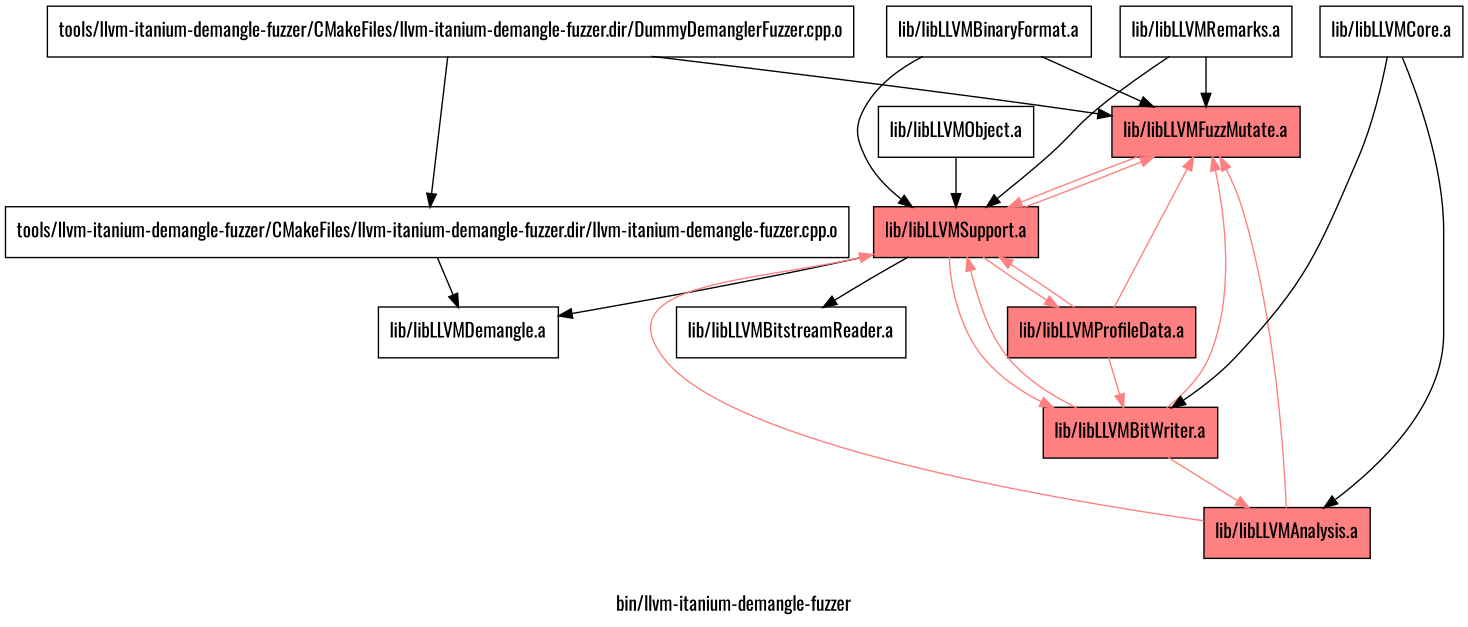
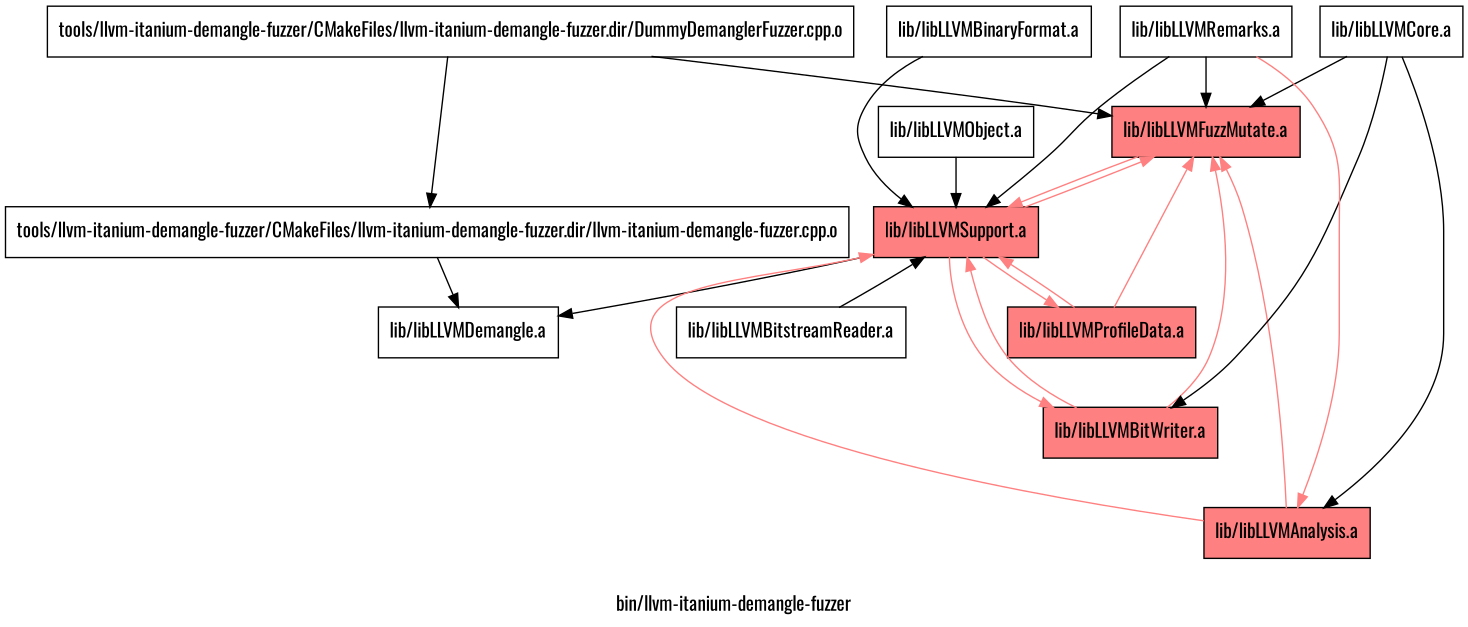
edge "lib/libLLVMBinaryFormat.a" -> "lib/libLLVMFuzzMutate.a": now "lib/libLLVMCore.a" -> "lib/libLLVMFuzzMutate.a"
edge "lib/libLLVMSupport.a" -> "lib/libLLVMBitstreamReader.a": reversed
edge "lib/libLLVMProfileData.a" -> "lib/libLLVMBitWriter.a": removed
edge "lib/libLLVMBitWriter.a" -> "lib/libLLVMAnalysis.a": now "lib/libLLVMRemarks.a" -> "lib/libLLVMAnalysis.a"
